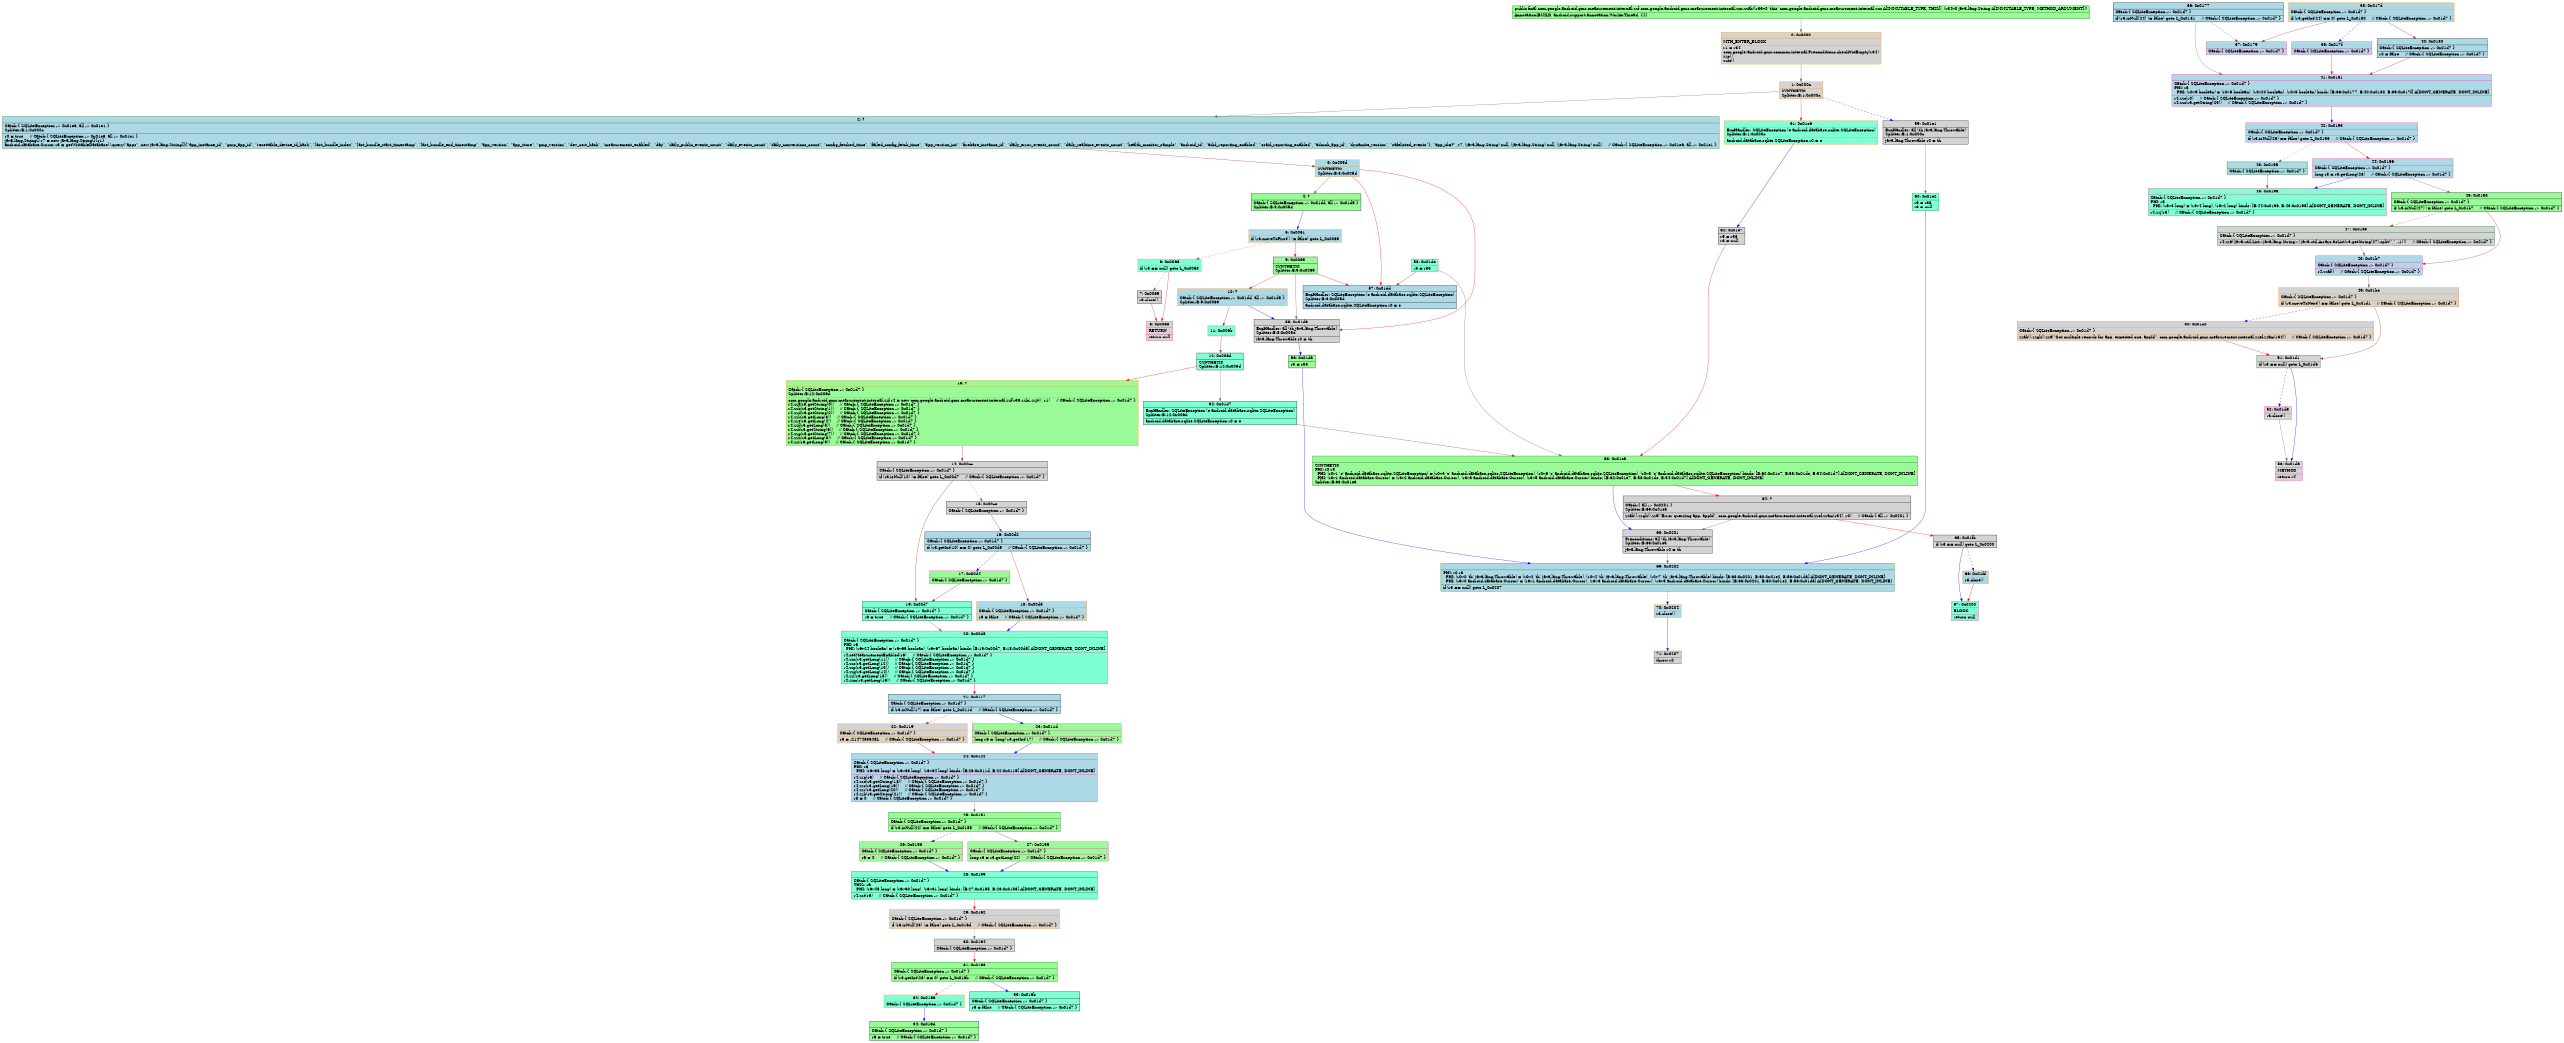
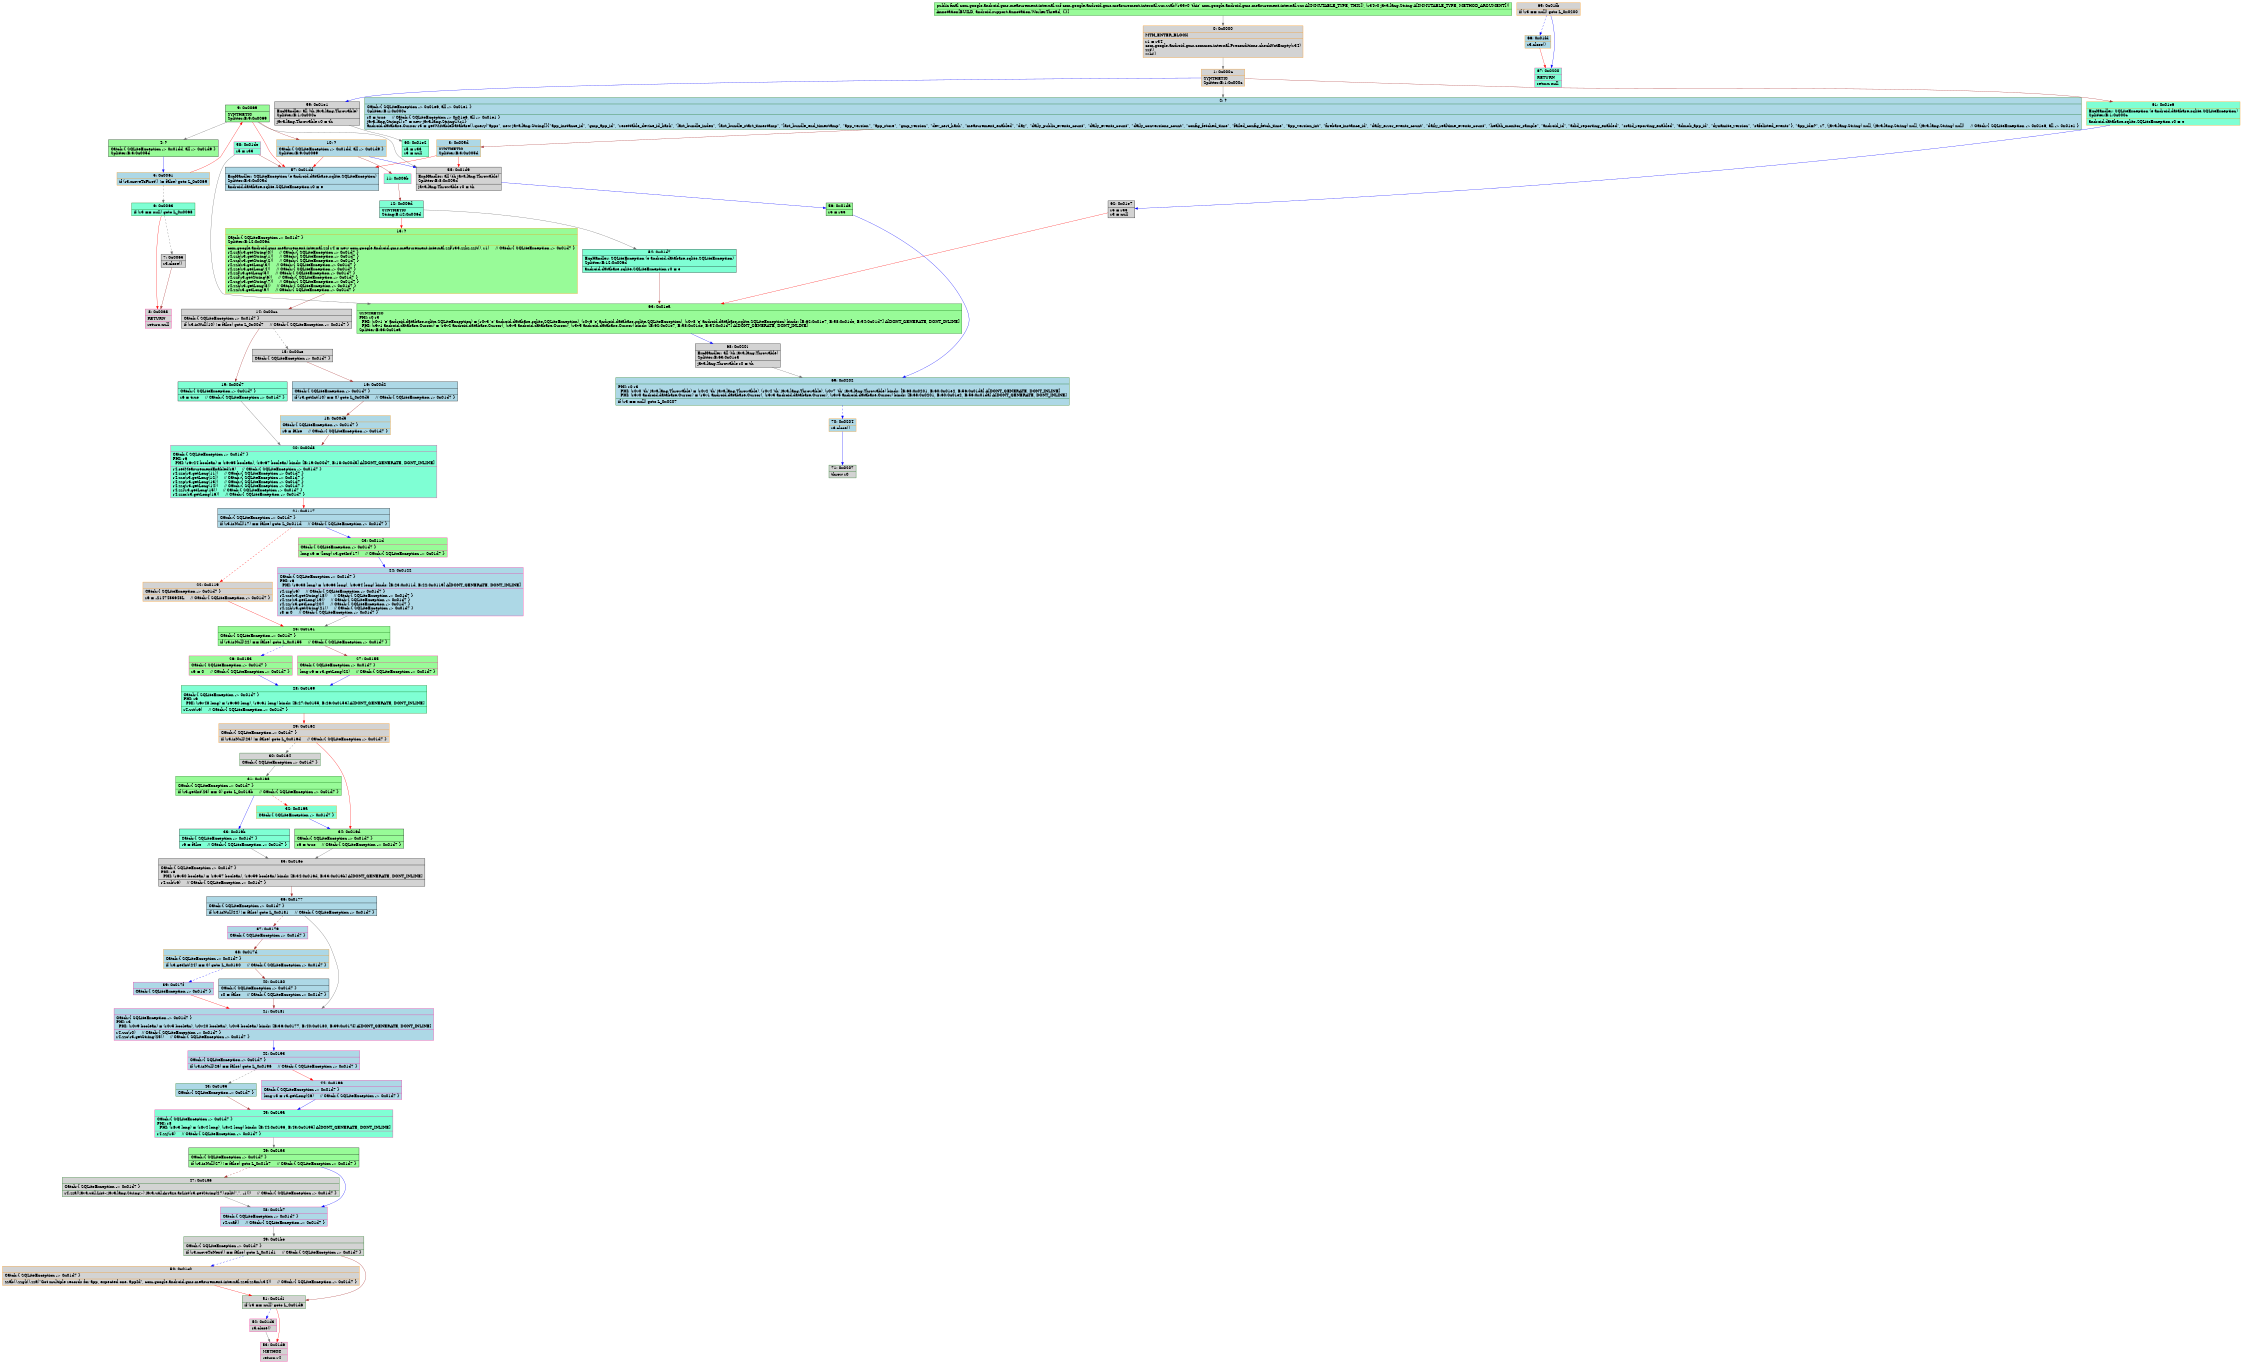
edge "38: 0x017d" -> "37: 0x0179": reversed
node "0: 0x0000": text "zzo()" -> "zzt()"
edge "1: 0x000c" -> "59: 0x01e1": style dashed -> solid
edge "10: ?" -> "57: 0x01dd": added
edge "3: 0x005d" -> "4: ?": now "9: 0x0069" -> "4: ?"
edge "44: 0x0196" -> "46: 0x01a3": now "45: 0x019a" -> "46: 0x01a3"
edge "46: 0x01a3" -> "48: 0x01b7": color brown -> blue
node "6: 0x0063": color darkorange -> darkgreen
node "49: 0x01be": color darkorange -> darkgreen
node "12: 0x006d": text "Splitter:B:12:0x006d" -> "String:B:12:0x006d"
edge "51: 0x01d1" -> "53: 0x01d6": color blue -> red
edge "60: 0x01e2" -> "69: 0x0202": removed
node "64: ?": removed
node "68: 0x0201": text "Preconditions: all (th java.lang.Throwable)" -> "ExcHandler: all (th java.lang.Throwable)"
node "65: 0x01fb": color black -> darkorange
node "17: 0x00d4": removed
node "67: 0x0200": text "BLOCK" -> "RETURN"
edge "18: 0x00d5" -> "20: 0x00d8": color blue -> brown
edge "22: 0x0119" -> "24: 0x0122": now "22: 0x0119" -> "25: 0x0151"
edge "29: 0x0162" -> "34: 0x016d": added
node "35: 0x016e": added
node "28: 0x0159": text "THIS: r6" -> "PHI: r6"
edge "30: 0x0164" -> "31: 0x0168": color red -> gray40
